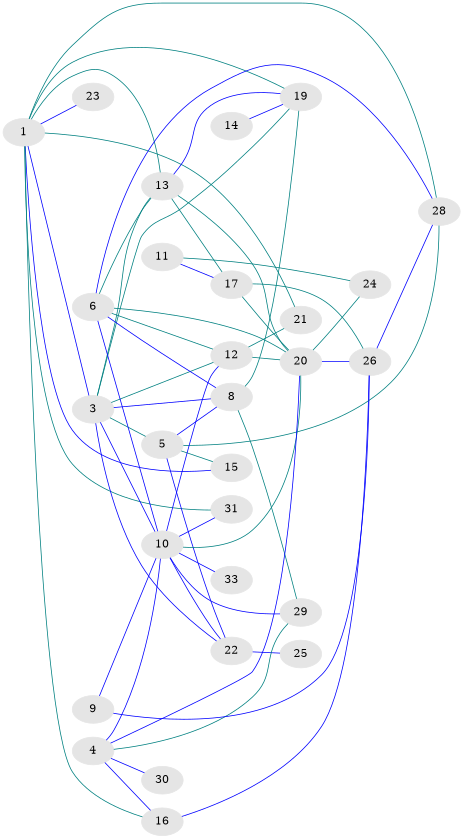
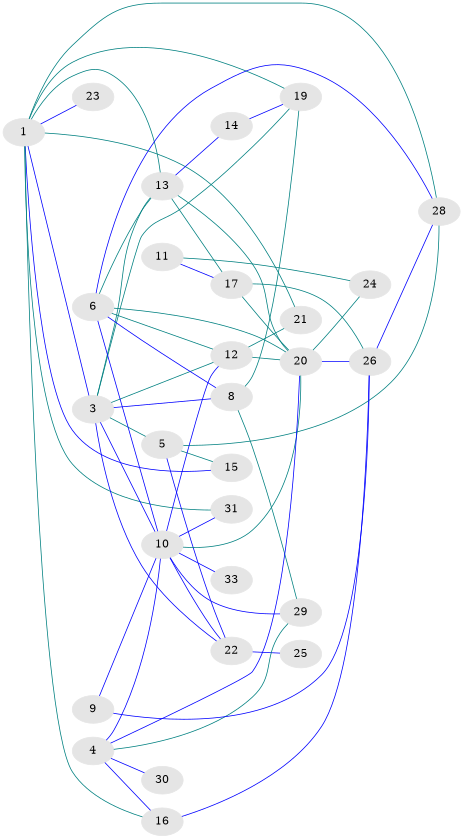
edge "19" -- "13": now "14" -- "13"
edge "8" -- "5": removed
